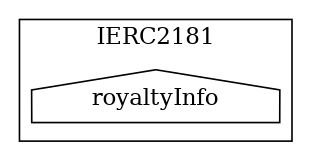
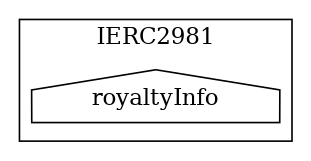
cluster "IERC2181": label "IERC2181" -> "IERC2981"
